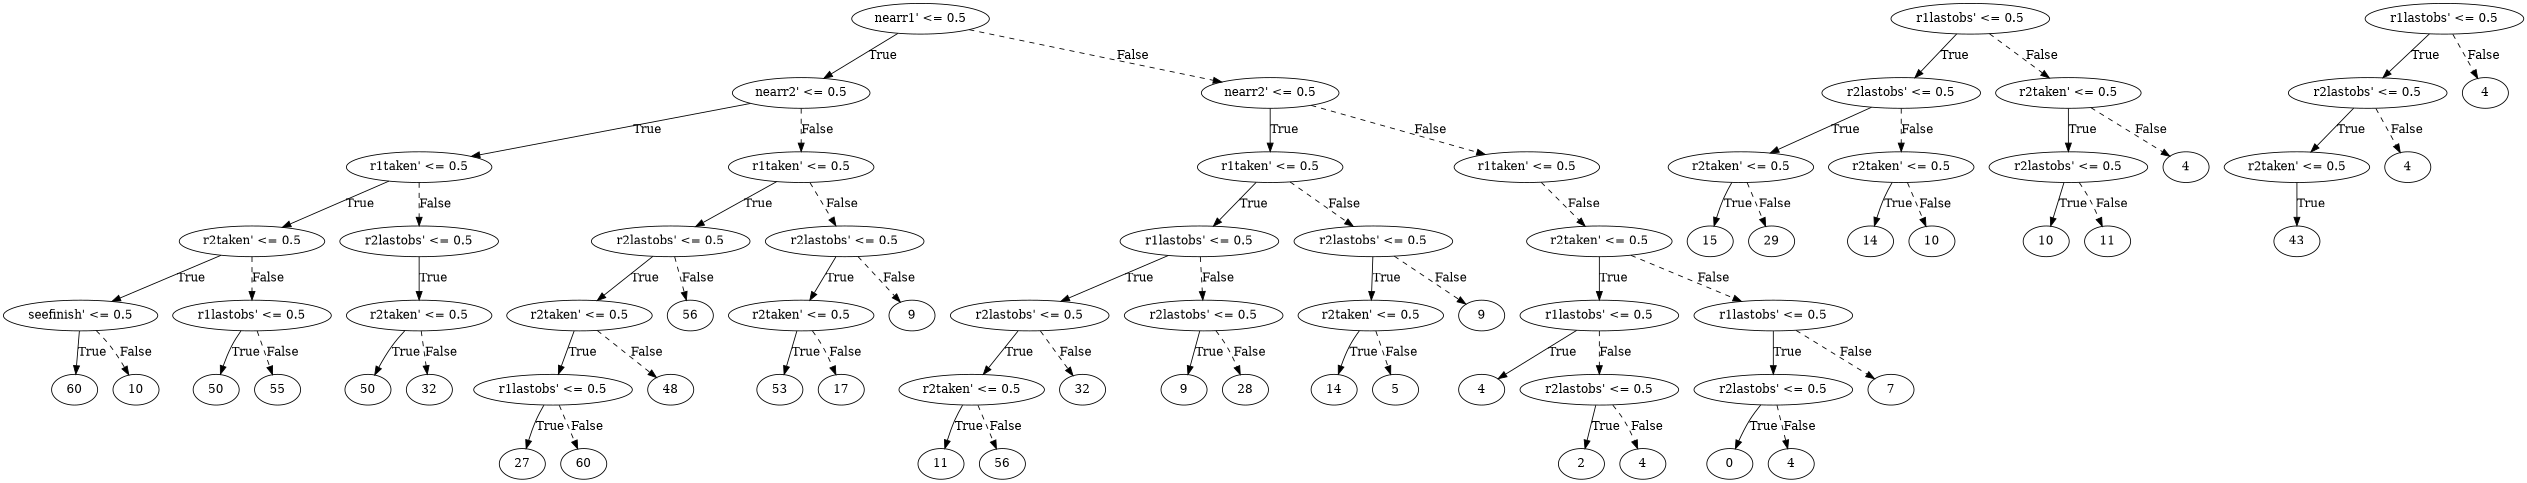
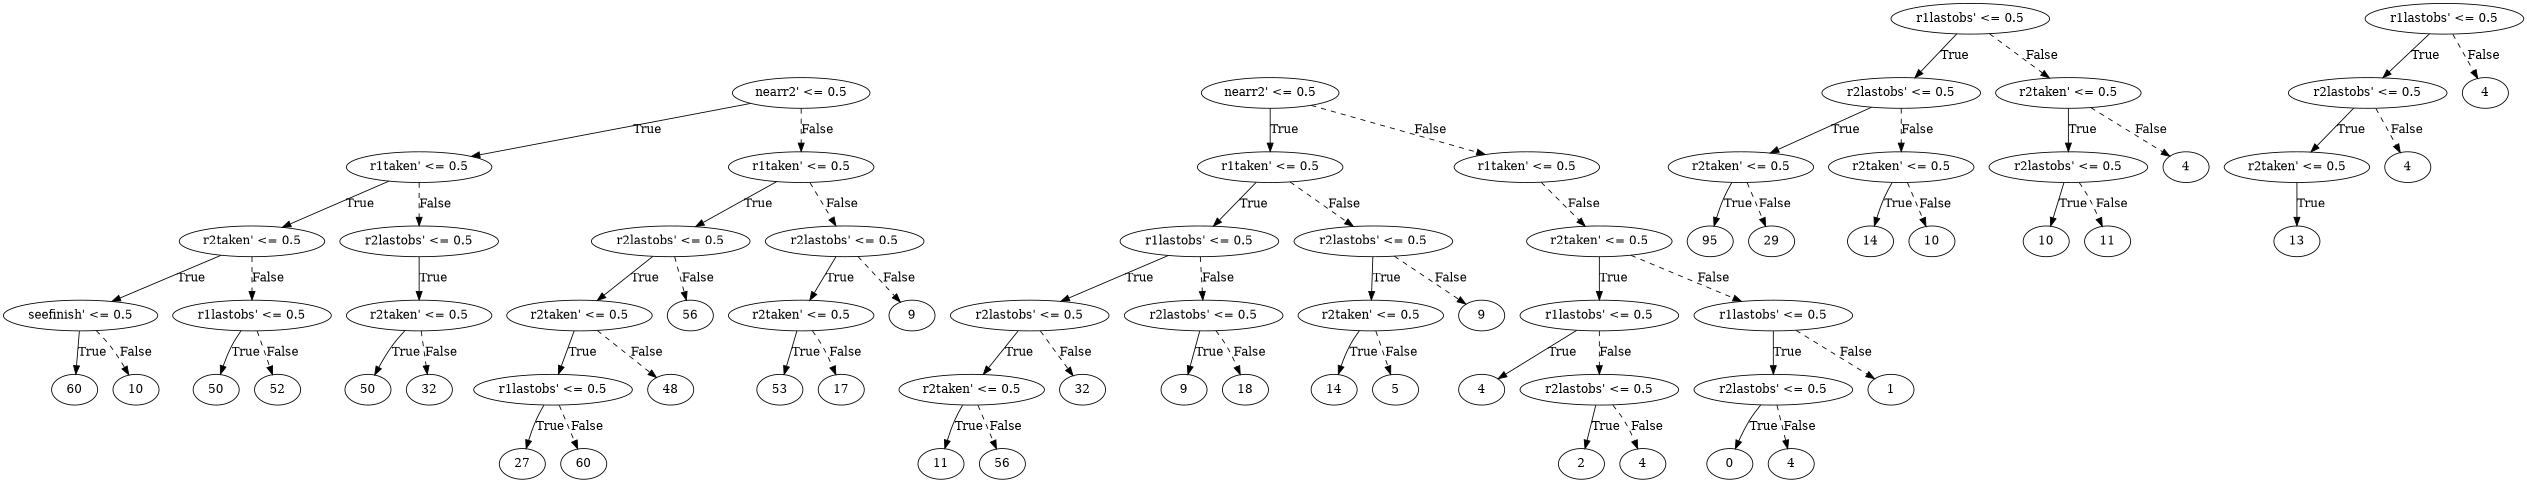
node "nearr1' <= 0.5": removed
node "15": label "15" -> "95"
node "43": label "43" -> "13"
node "55": label "55" -> "52"
node "28": label "28" -> "18"
node "7": label "7" -> "1"
